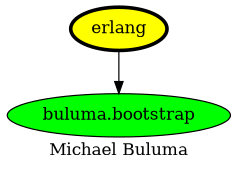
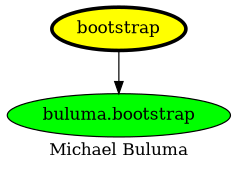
node "erlang": label "erlang" -> "bootstrap"
